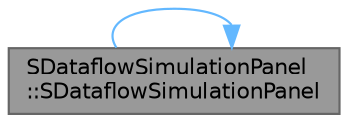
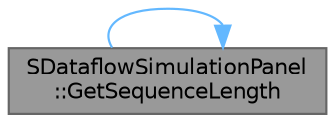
node "SDataflowSimulationPanel ::SDataflowSimulationPanel": label "SDataflowSimulationPanel ::SDataflowSimulationPanel" -> "SDataflowSimulationPanel ::GetSequenceLength"
